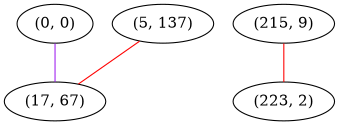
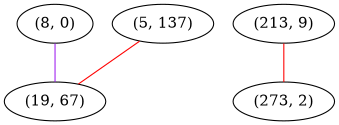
node "(0, 0)": label "(0, 0)" -> "(8, 0)"
node "(215, 9)": label "(215, 9)" -> "(213, 9)"
node "(17, 67)": label "(17, 67)" -> "(19, 67)"
node "(223, 2)": label "(223, 2)" -> "(273, 2)"
